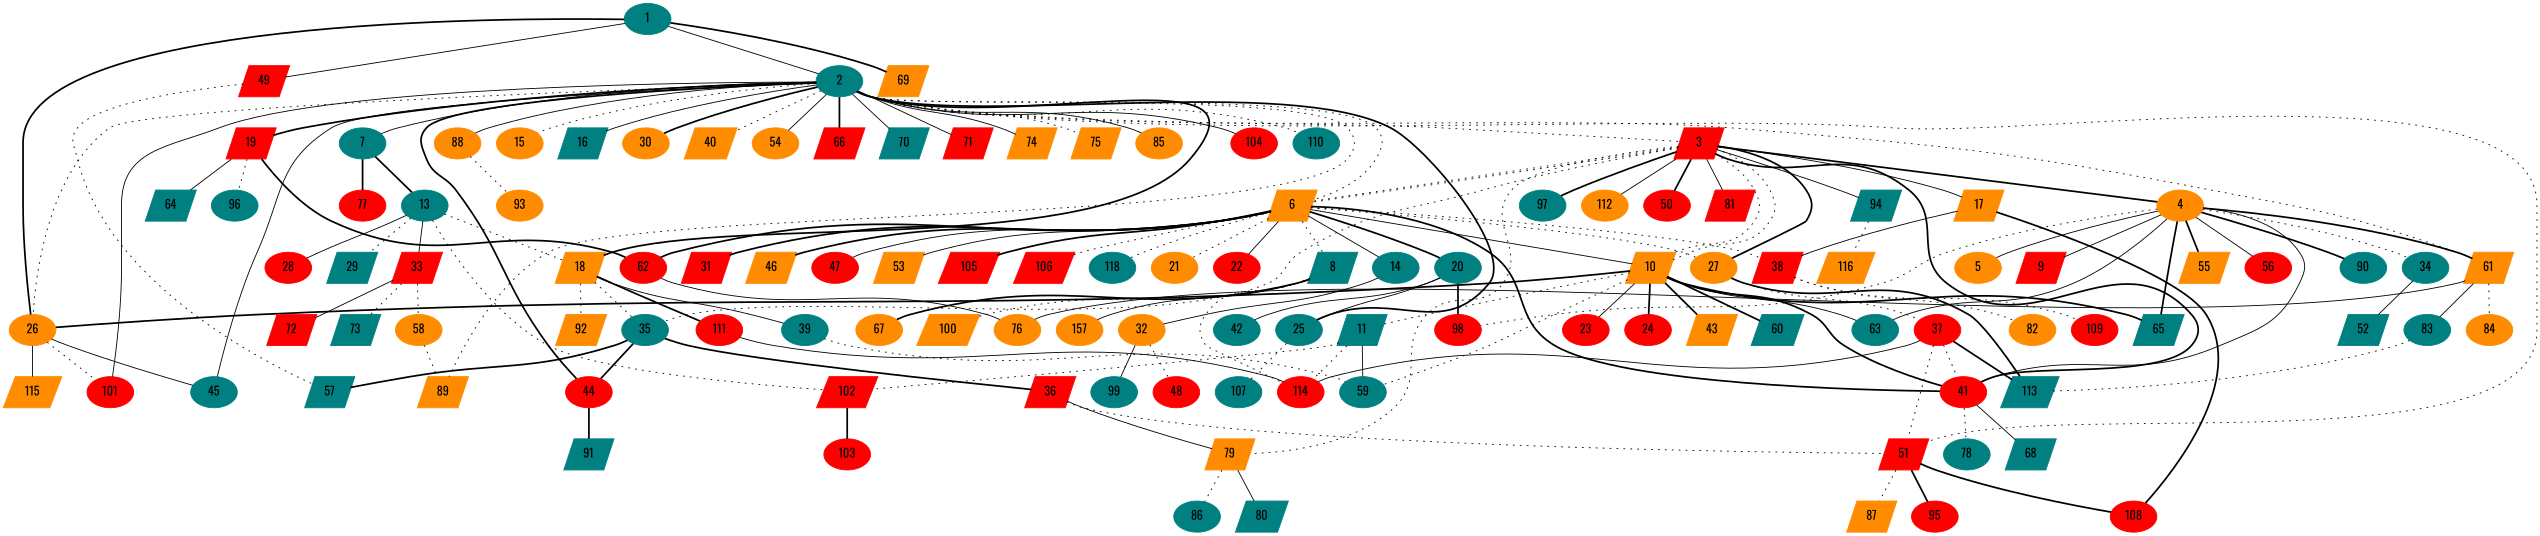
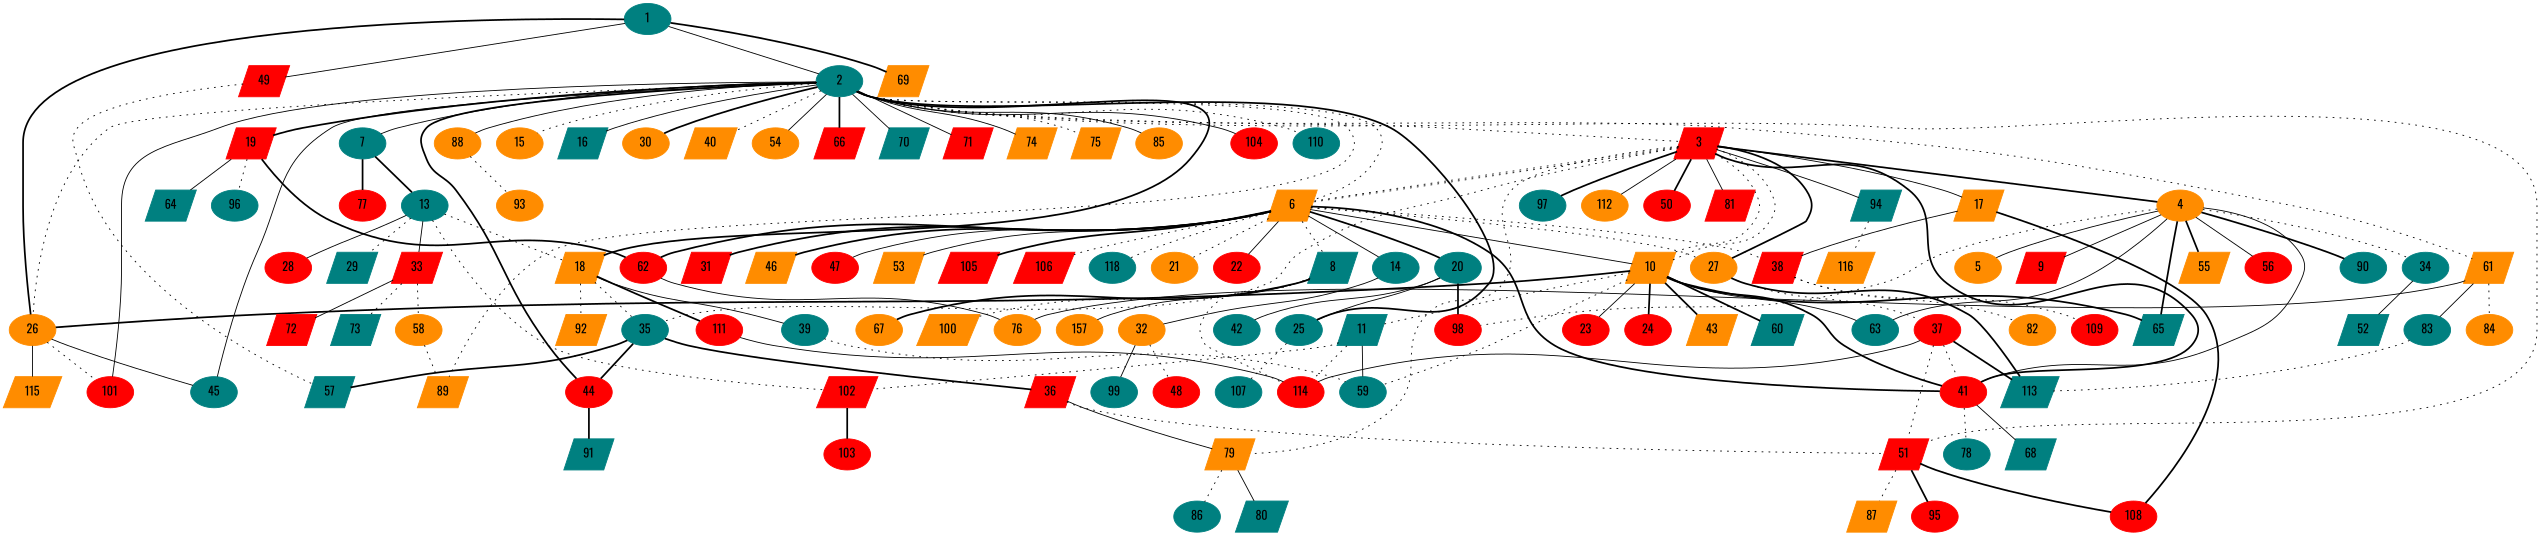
edge "4" -- "61": removed
